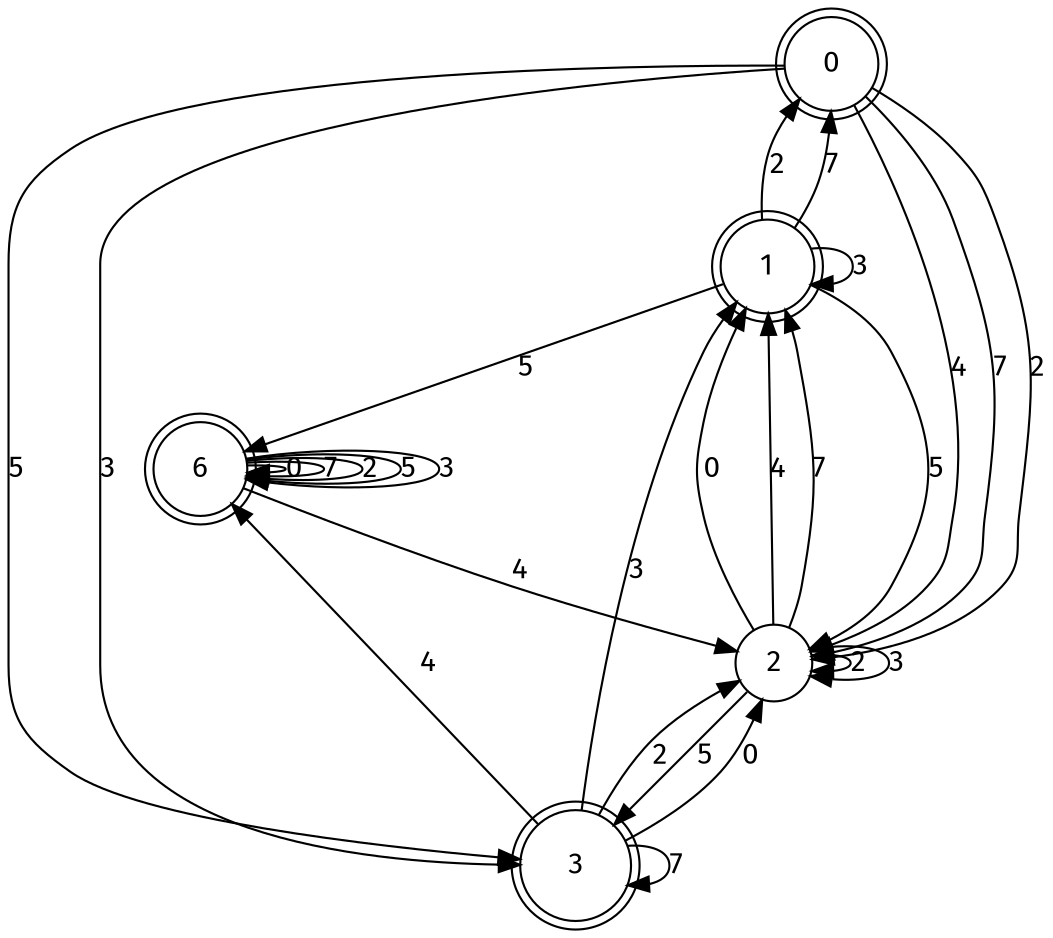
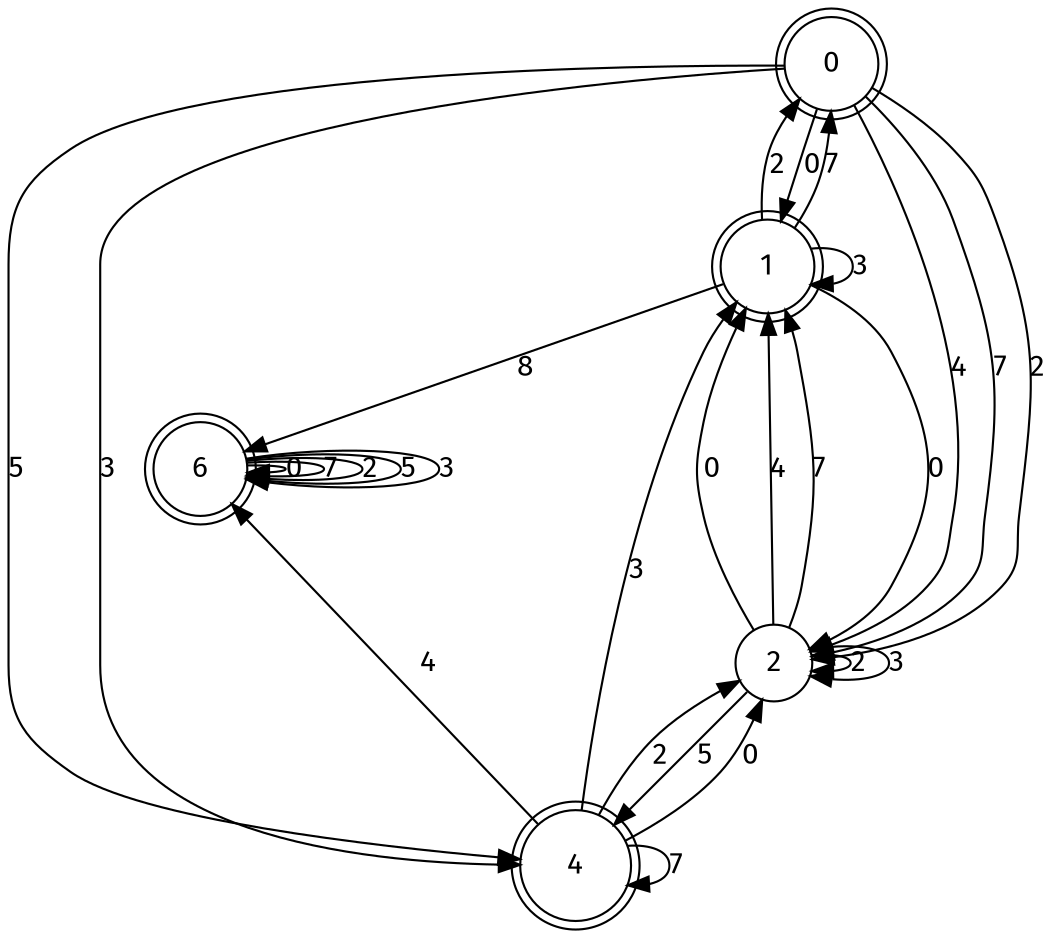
edge "0" -> "1": added, label "0"
edge "1" -> "6": label "5" -> "8"
edge "1" -> "2": label "5" -> "0"
edge "6" -> "2": removed, label "4"
node "3": label "3" -> "4"
